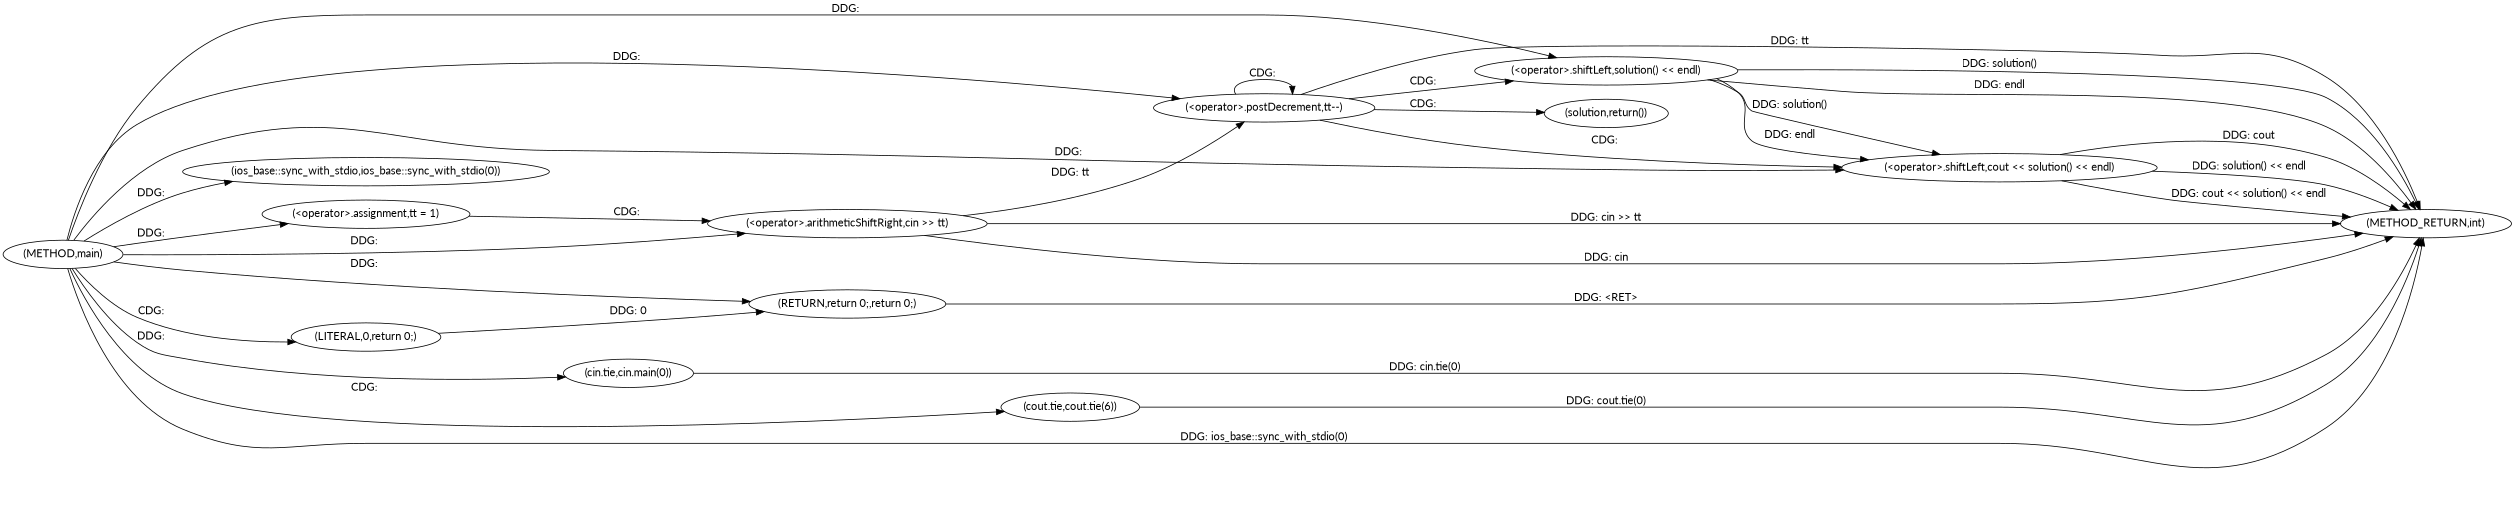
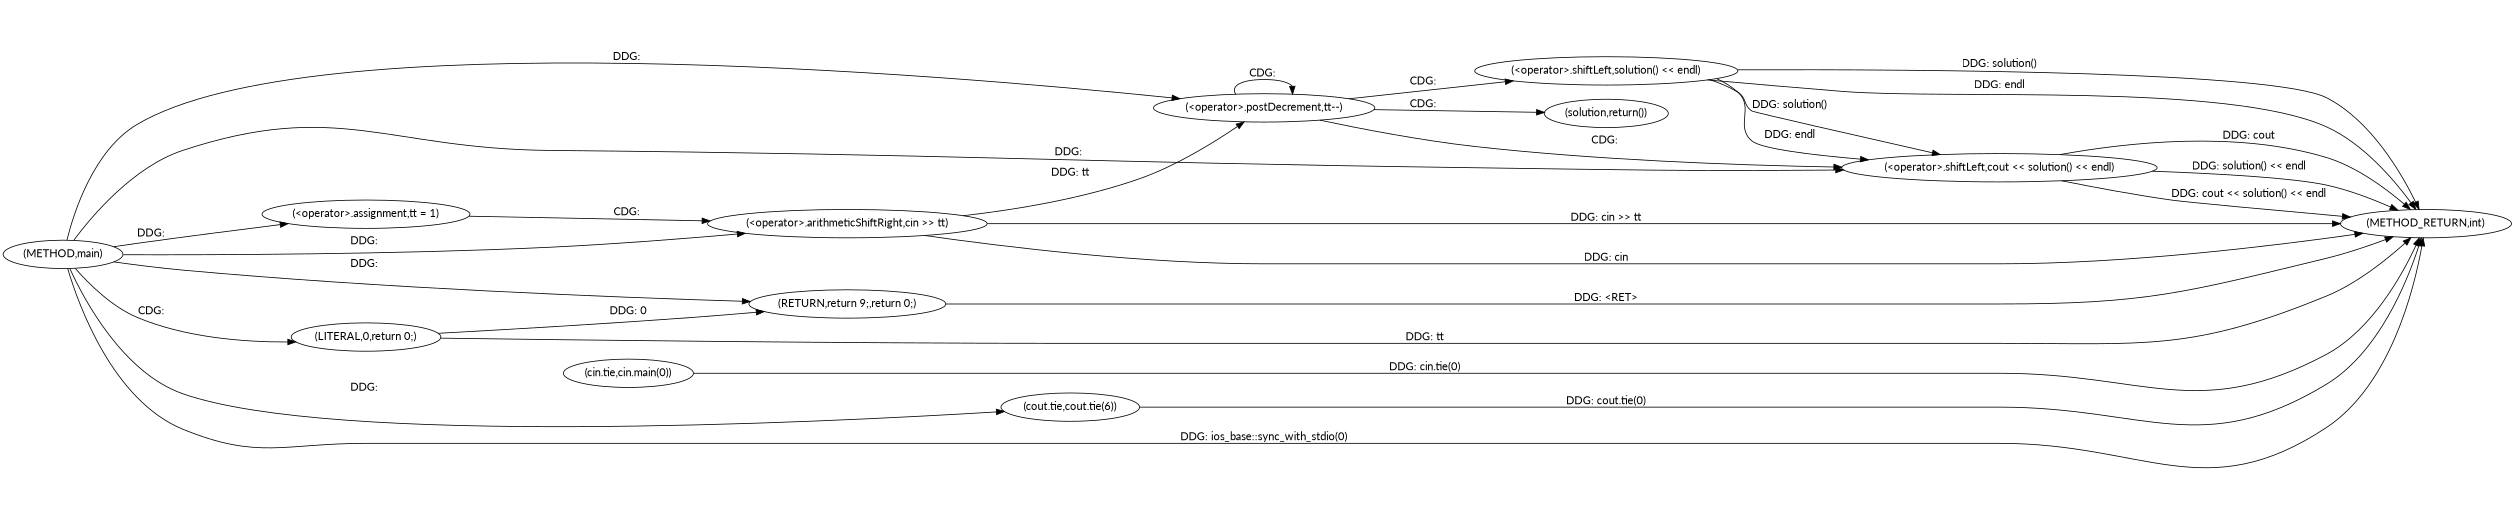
edge "(METHOD,main)" -> "(<operator>.shiftLeft,solution() << endl)": removed, label "DDG:"
edge "(<operator>.postDecrement,tt--)" -> "(METHOD_RETURN,int)": now "(LITERAL,0,return 0;)" -> "(METHOD_RETURN,int)"
node "(ios_base::sync_with_stdio,ios_base::sync_with_stdio(0))": removed
node "(RETURN,return 0;,return 0;)": label "(RETURN,return 0;,return 0;)" -> "(RETURN,return 9;,return 0;)"
edge "(METHOD,main)" -> "(cin.tie,cin.main(0))": removed, label "DDG:"
edge "(METHOD,main)" -> "(cout.tie,cout.tie(6))": label "CDG: " -> "DDG: "
